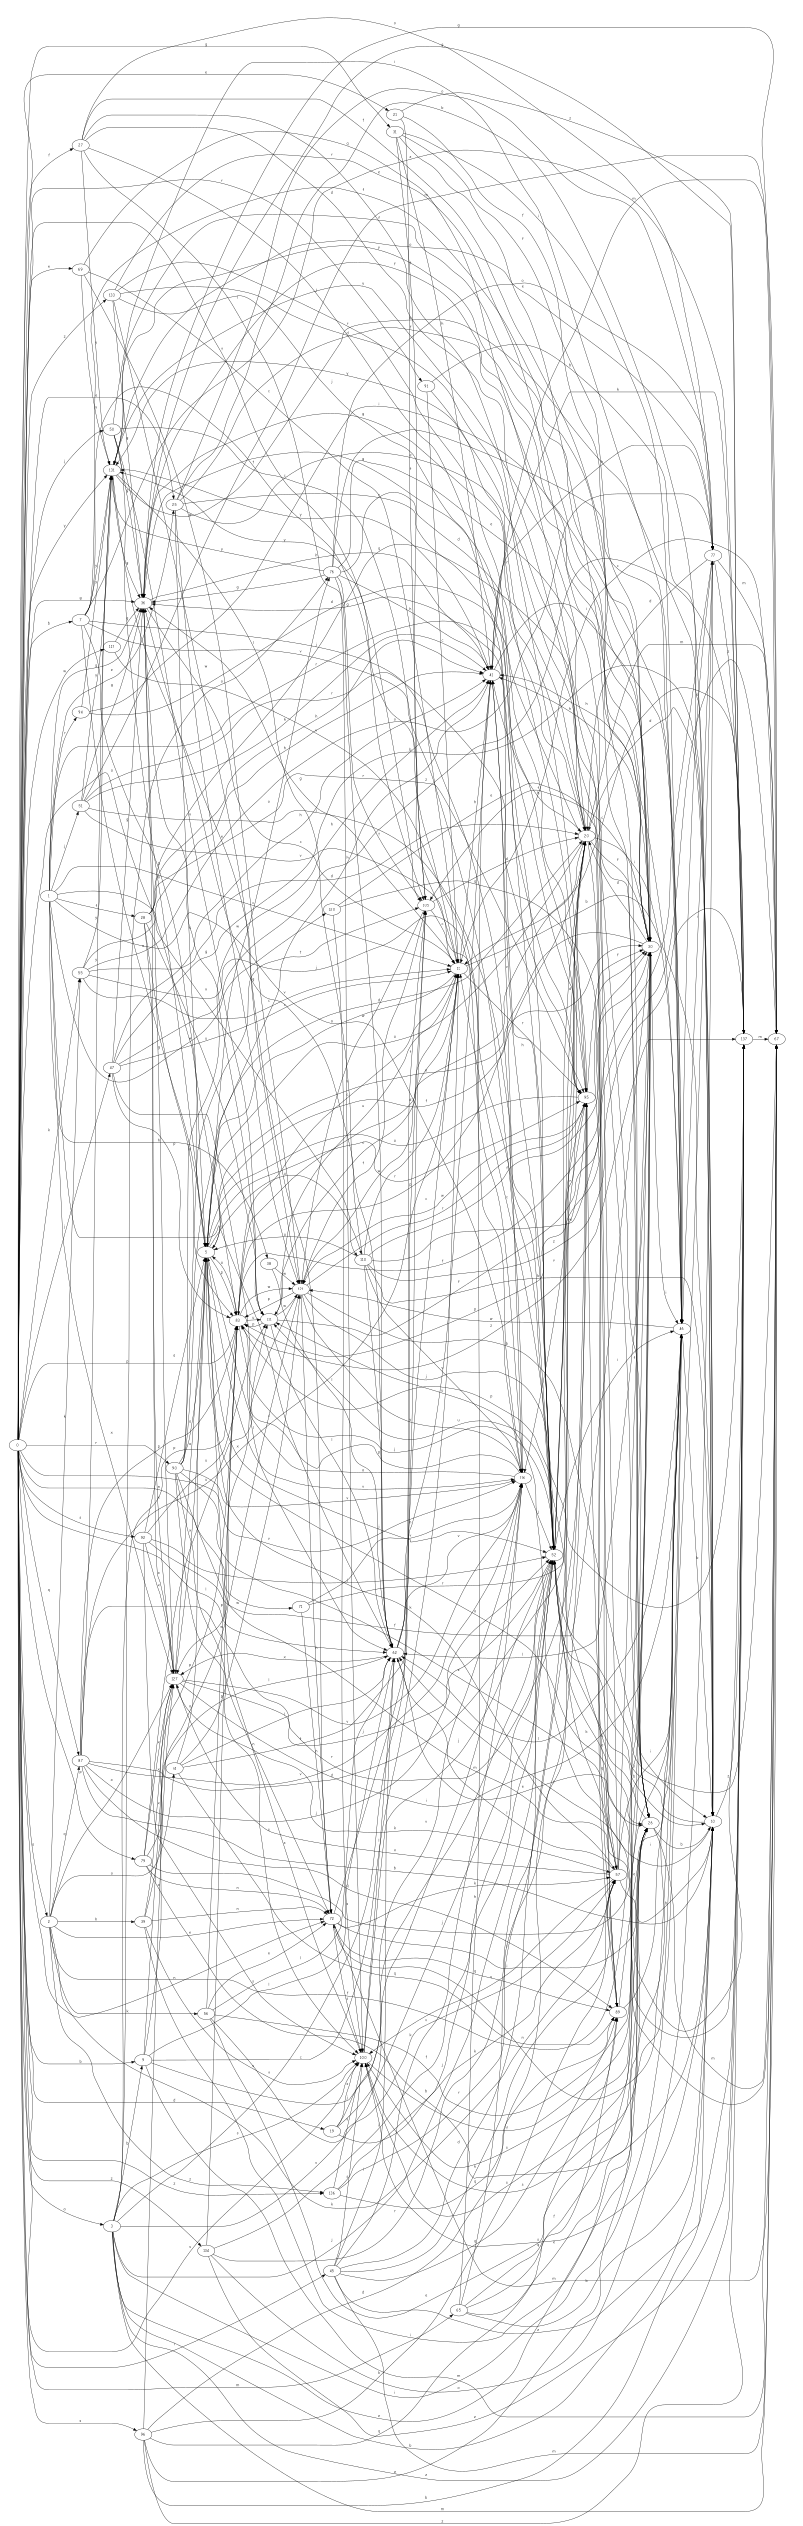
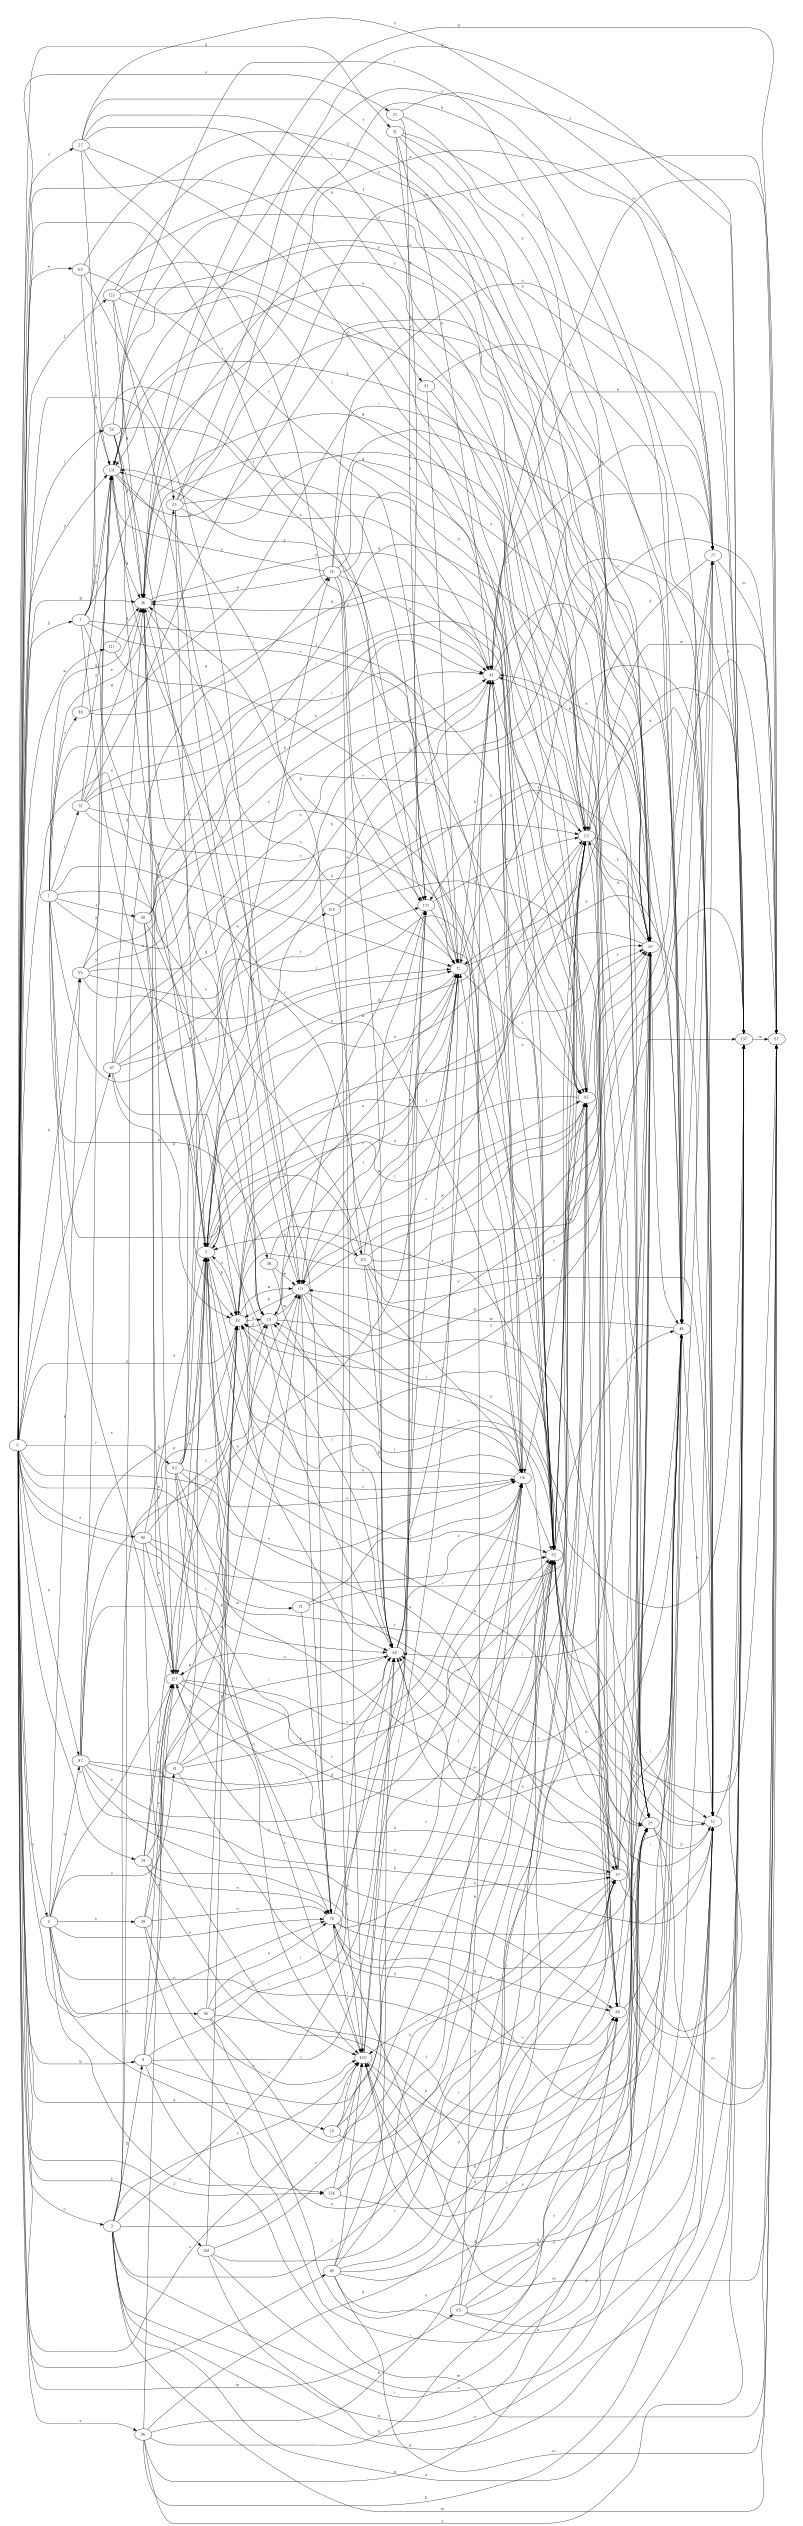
edge "38" -> "52": added, label "j"
